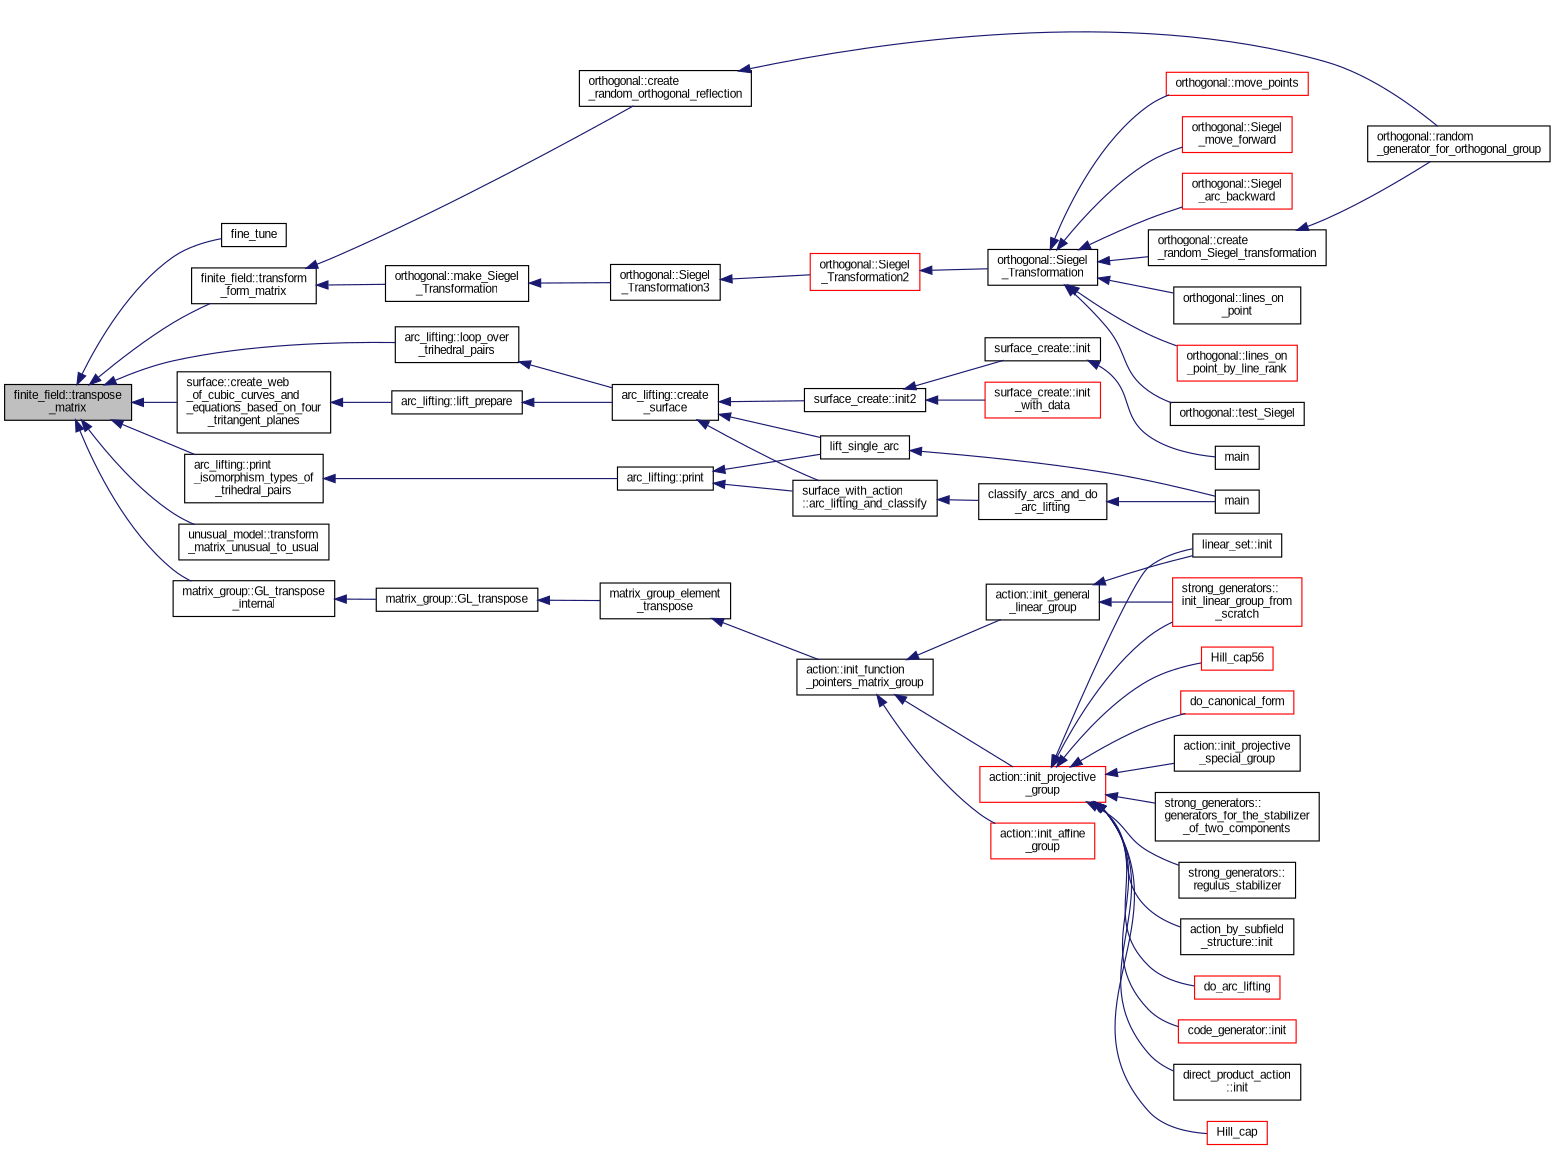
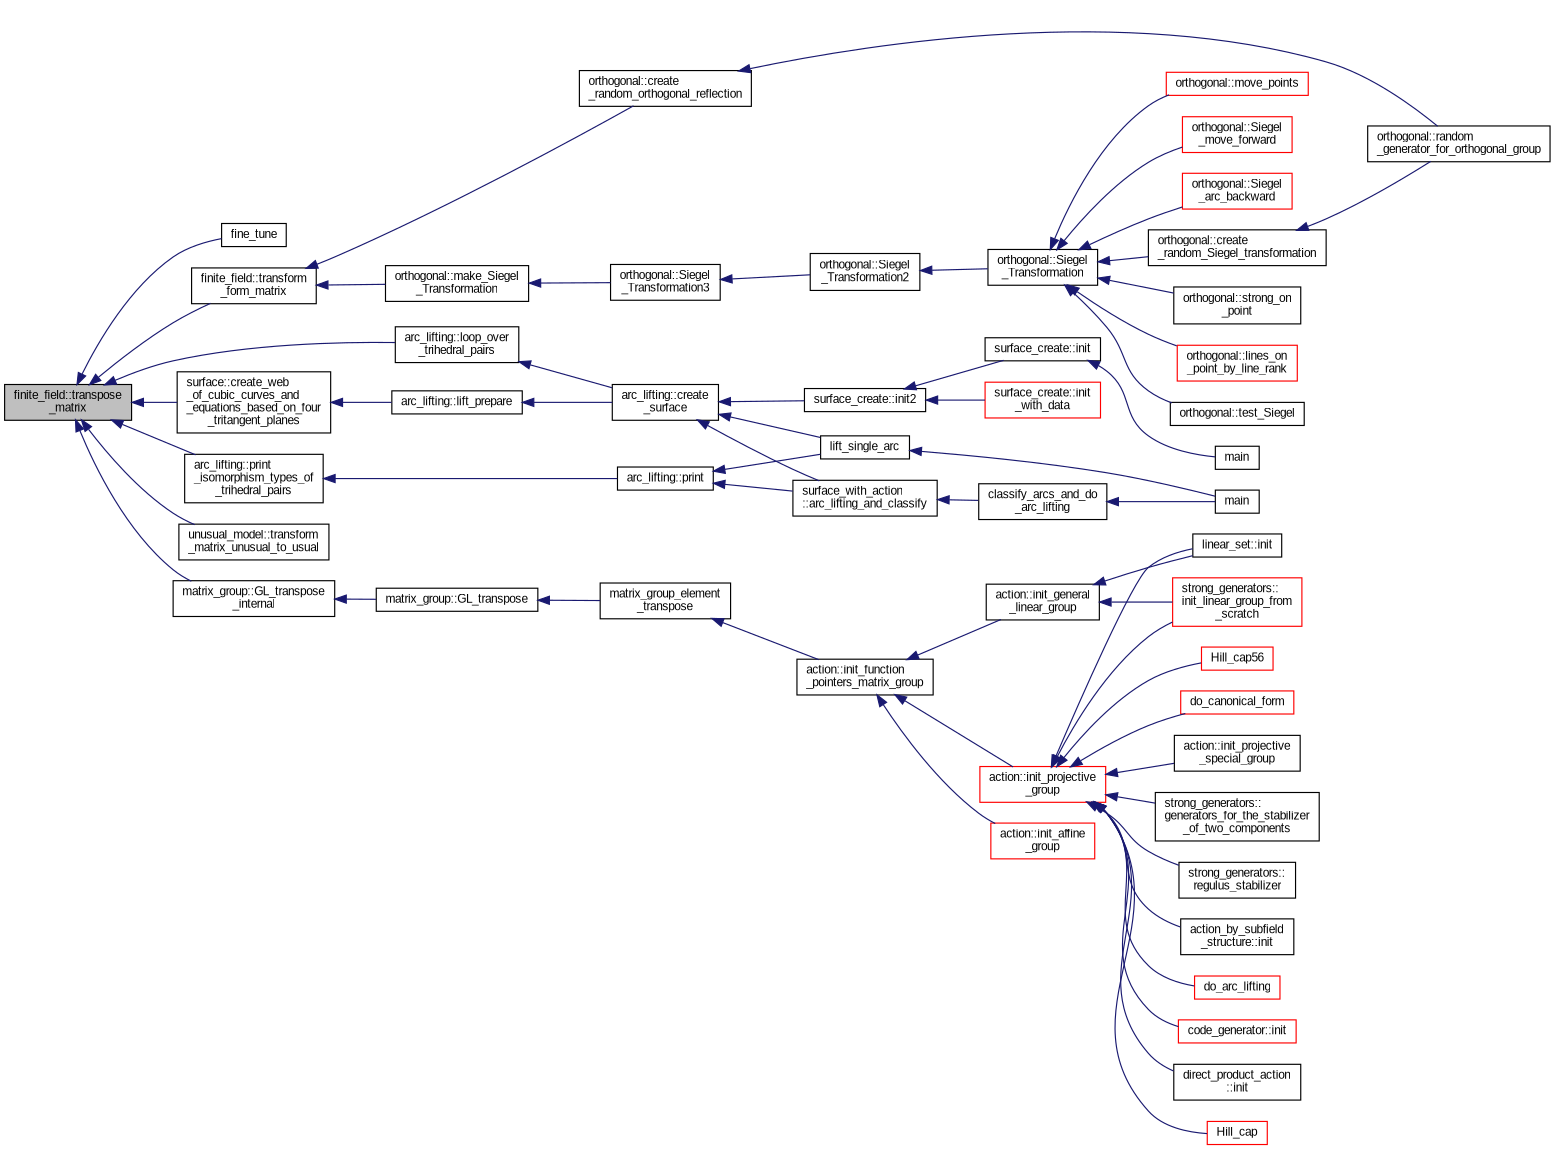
node "orthogonal::Siegel _Transformation2": color red -> black
node "orthogonal::lines_on _point": label "orthogonal::lines_on _point" -> "orthogonal::strong_on _point"
